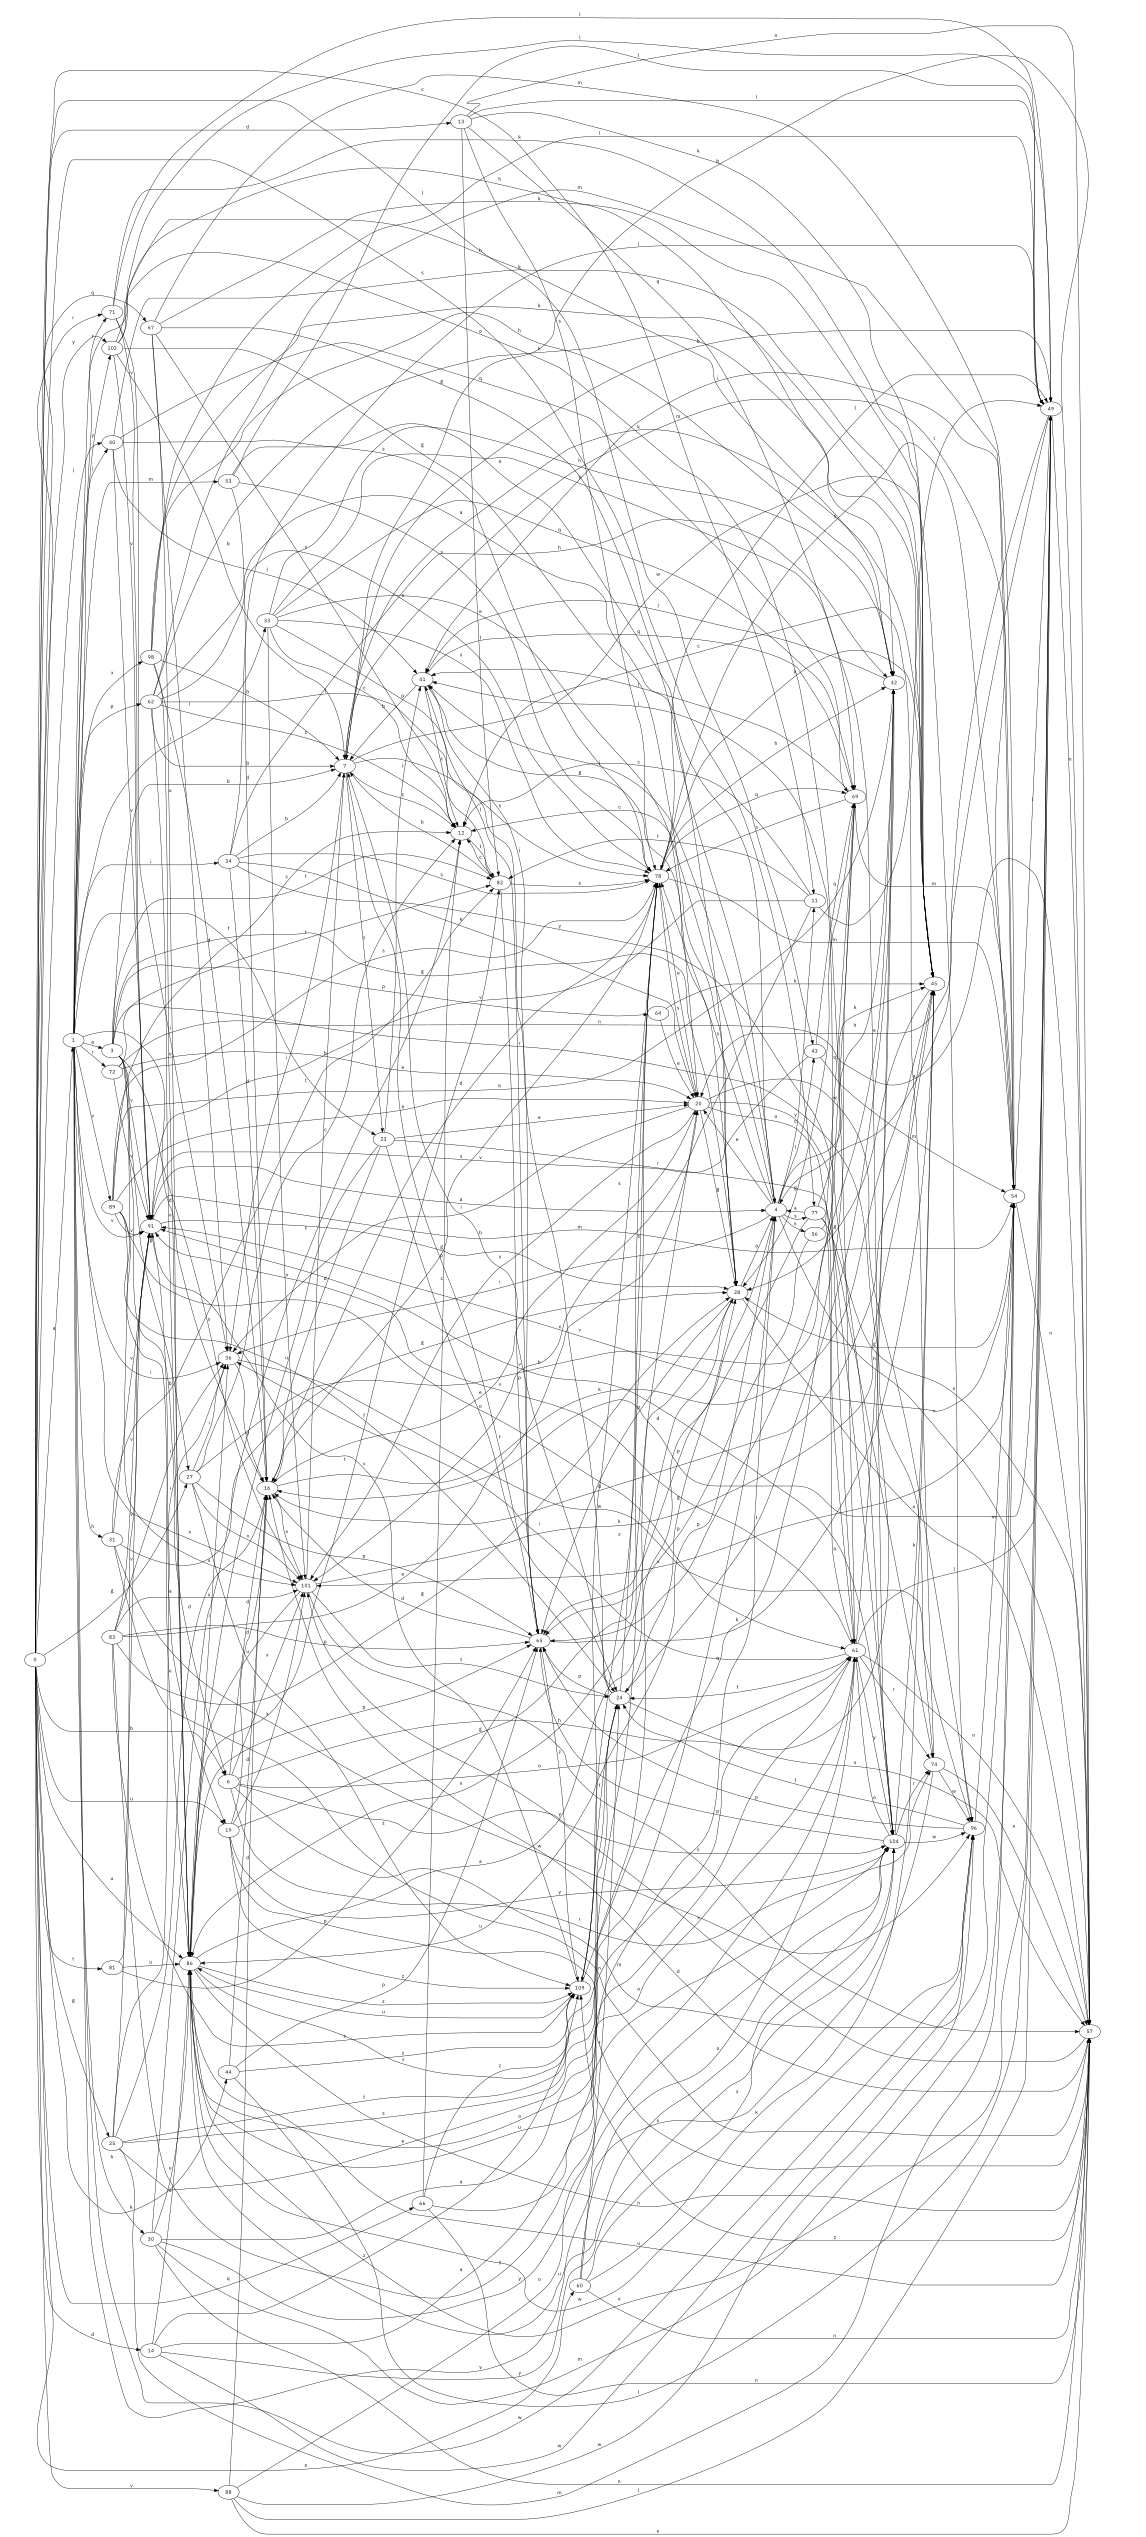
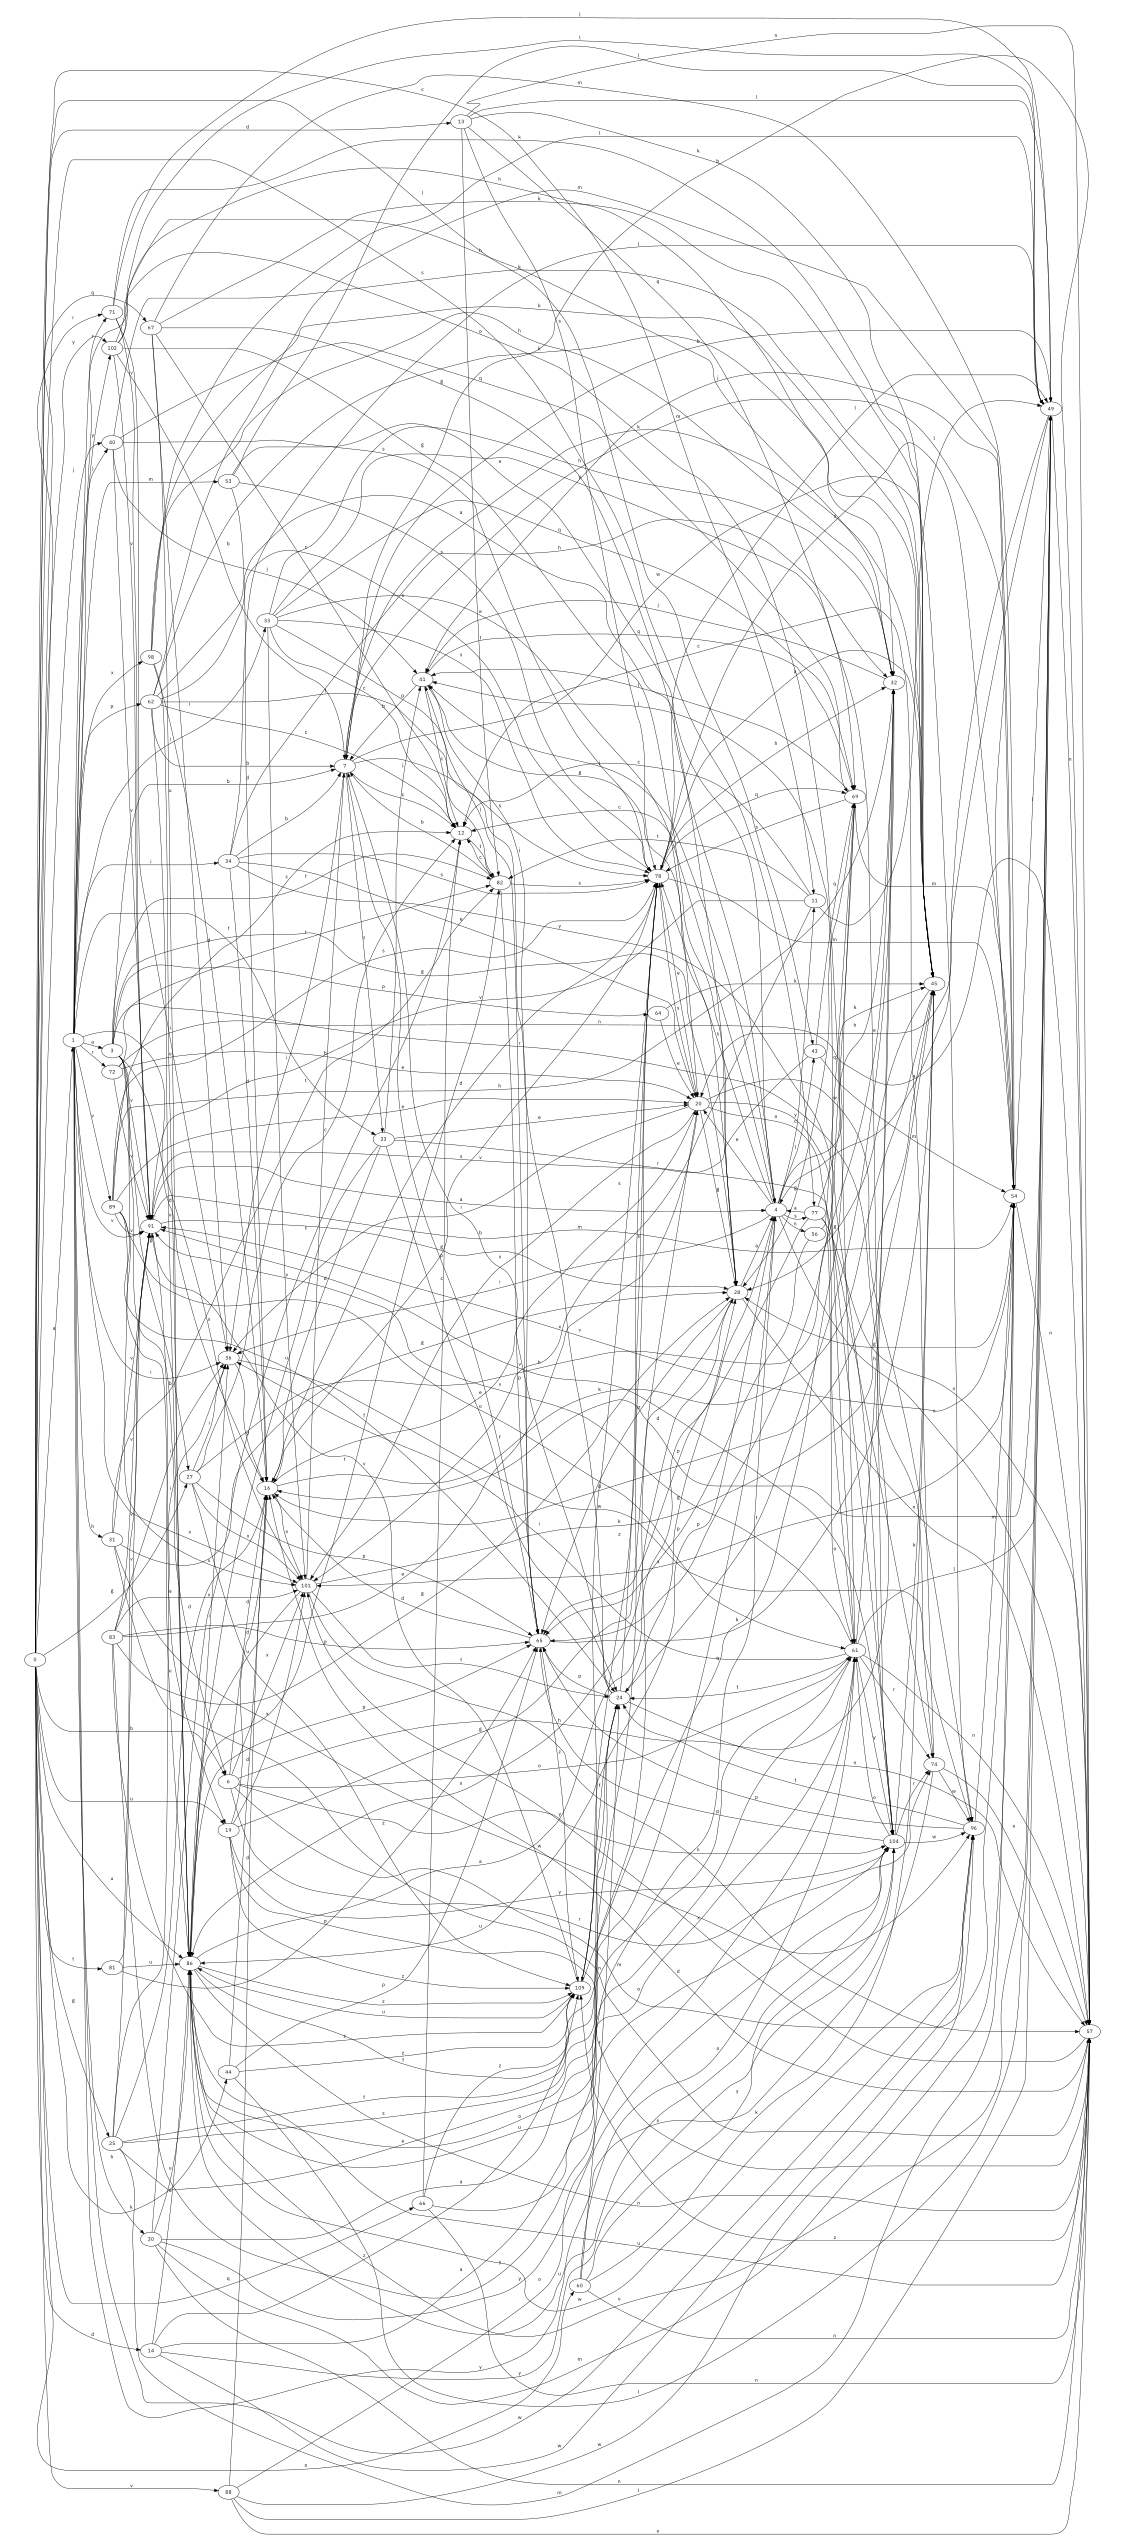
edge "98" -> "7": removed, label "b"
